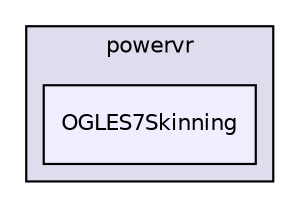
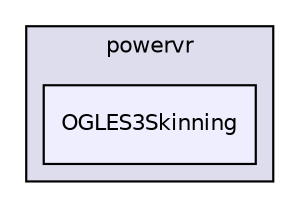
node "OGLES7Skinning": label "OGLES7Skinning" -> "OGLES3Skinning"
